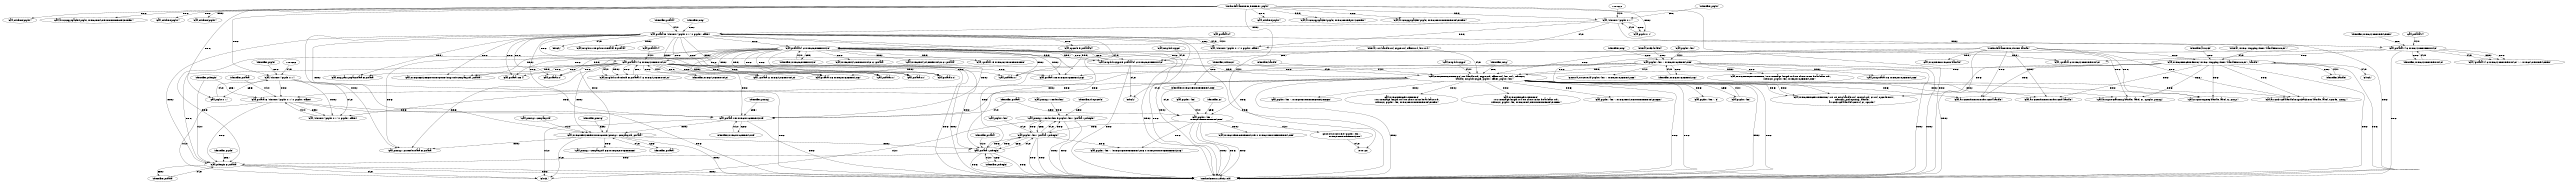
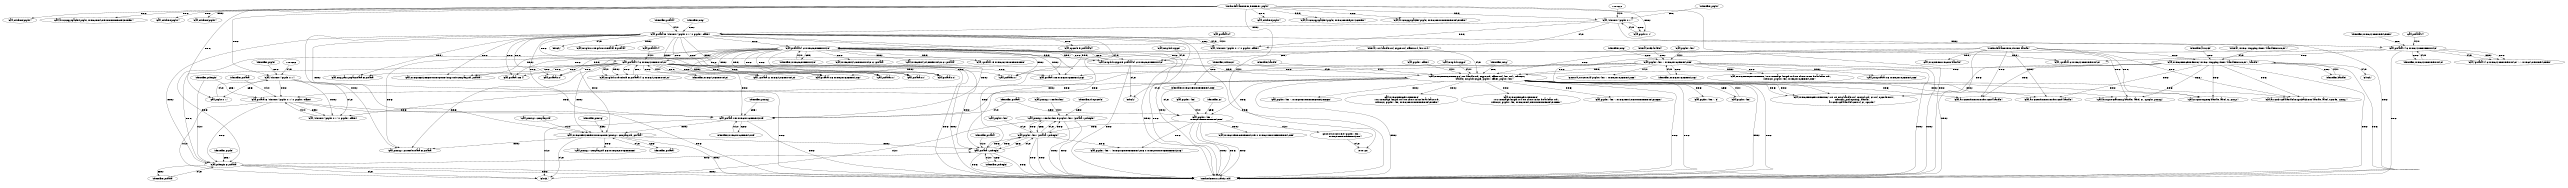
node "(Call,p_pkt->offset)": added
edge "(Call,p_data[1] & AVRC_SUBID_MASK)" -> "(Call,msg.pass.p_pass_data = p_data)": label "DDG: " -> "CFG: "
edge "(Call,p_msg->vendor_len)" -> "(Call,p_msg->vendor_len = p_pkt->len - (p_data - p_begin))": label "DDG: " -> "AST: "
edge "(Call,p_data - p_begin)" -> "(Call,p_begin = p_data)": reversed
